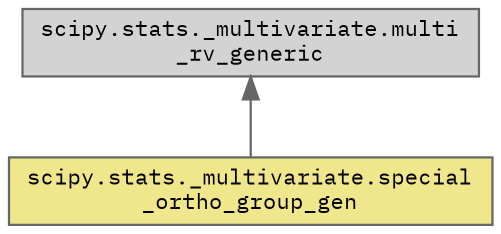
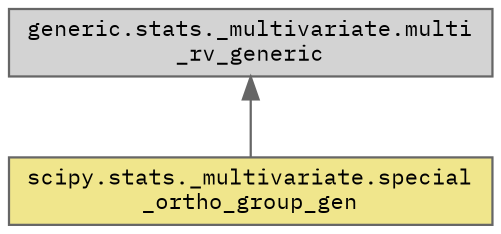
node "scipy.stats._multivariate.multi _rv_generic": label "scipy.stats._multivariate.multi _rv_generic" -> "generic.stats._multivariate.multi _rv_generic"
